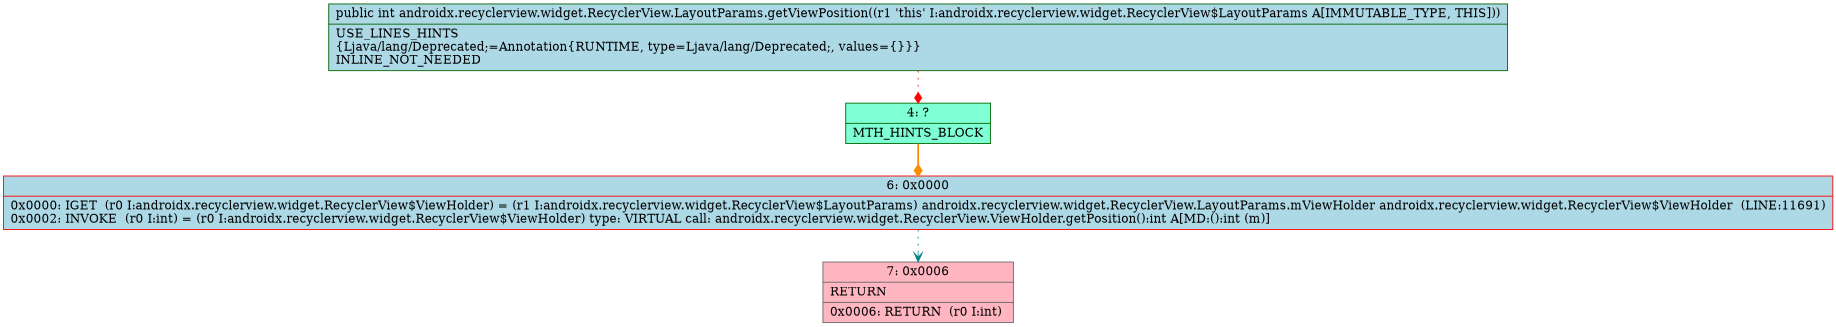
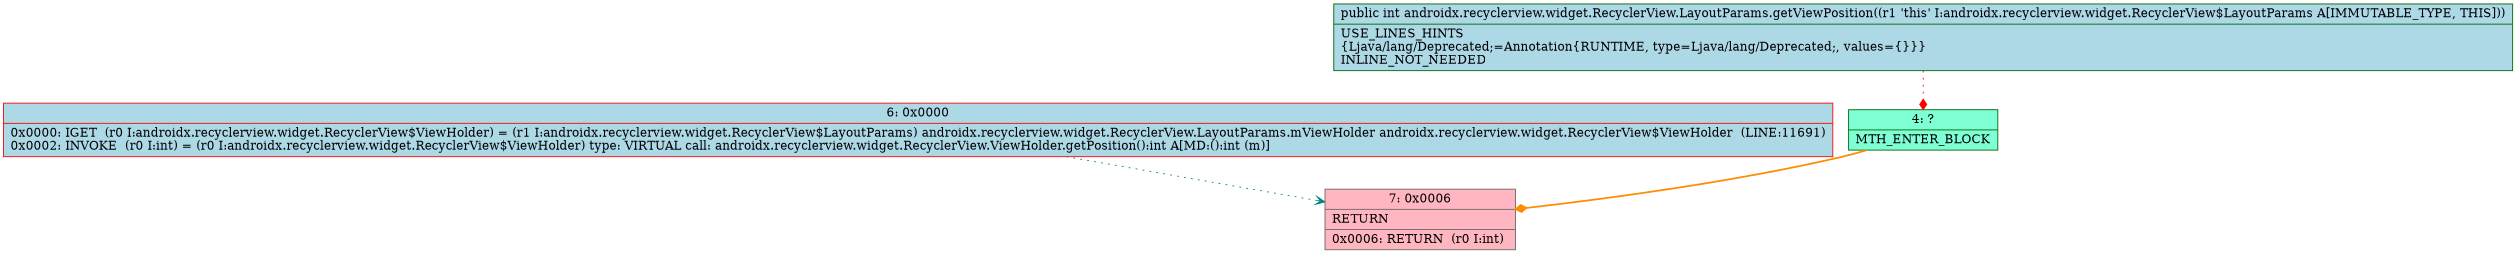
node "4: ?": text "MTH_HINTS_BLOCK" -> "MTH_ENTER_BLOCK"
edge "4: ?" -> "6: 0x0000": now "4: ?" -> "7: 0x0006"
